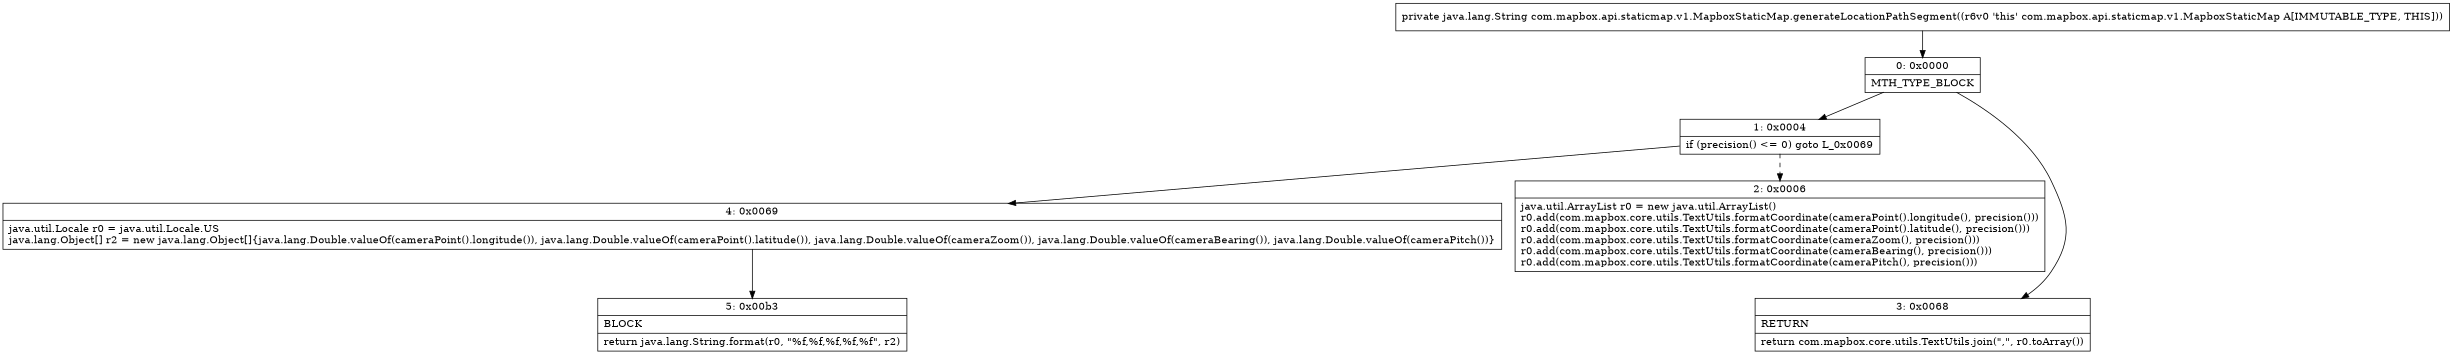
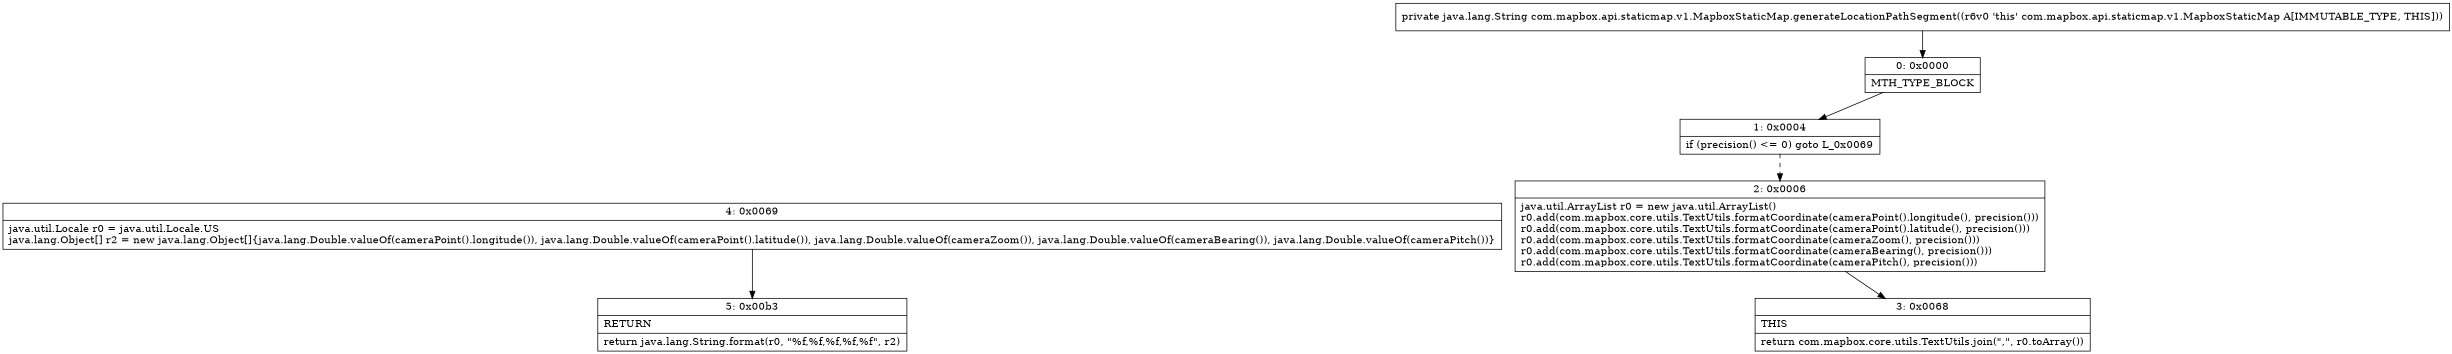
edge "1: 0x0004" -> "4: 0x0069": removed
edge "0: 0x0000" -> "3: 0x0068": now "2: 0x0006" -> "3: 0x0068"
node "5: 0x00b3": text "BLOCK" -> "RETURN"
node "3: 0x0068": text "RETURN" -> "THIS"
